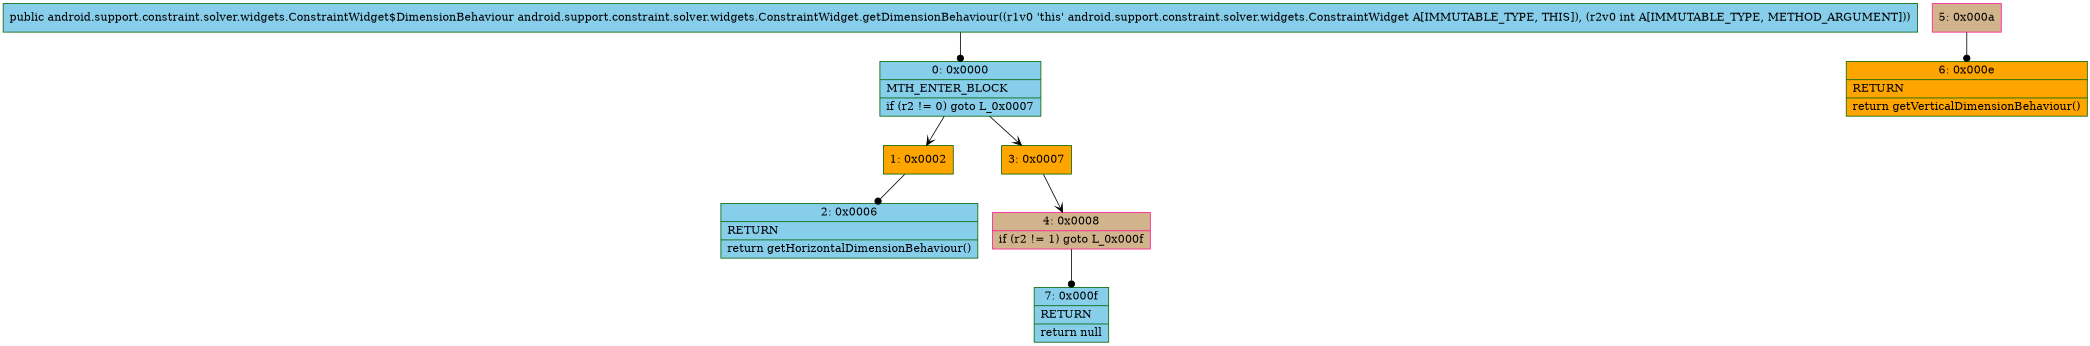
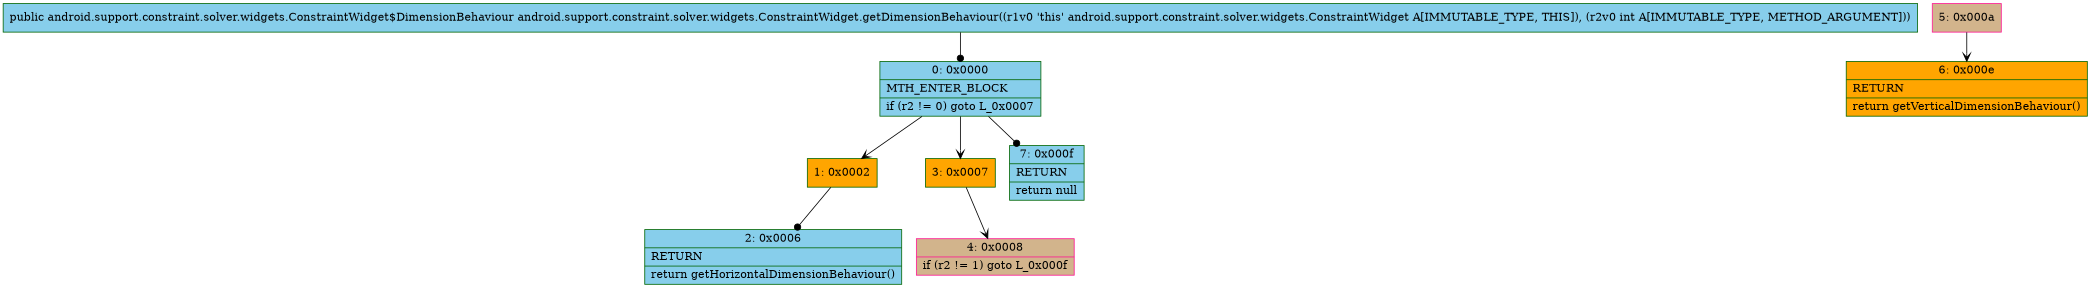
edge "5: 0x000a" -> "6: 0x000e": arrowhead dot -> vee
edge "4: 0x0008" -> "7: 0x000f": now "0: 0x0000" -> "7: 0x000f"
